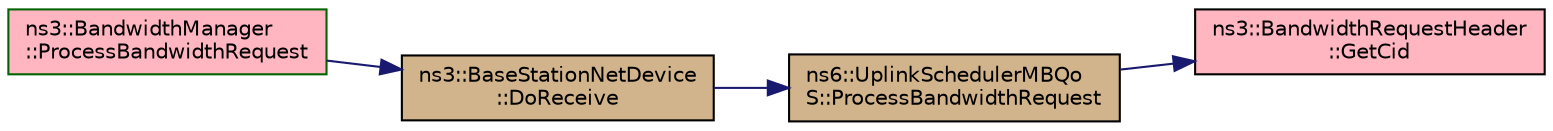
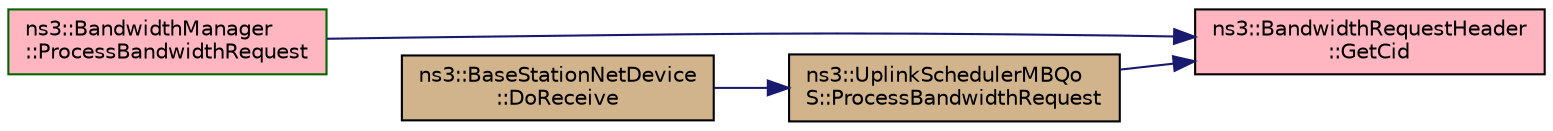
edge "ns3::BandwidthManager ::ProcessBandwidthRequest" -> "ns3::BaseStationNetDevice ::DoReceive": now "ns3::BandwidthManager ::ProcessBandwidthRequest" -> "ns3::BandwidthRequestHeader ::GetCid"
node "ns6::UplinkSchedulerMBQo S::ProcessBandwidthRequest": label "ns6::UplinkSchedulerMBQo S::ProcessBandwidthRequest" -> "ns3::UplinkSchedulerMBQo S::ProcessBandwidthRequest"
